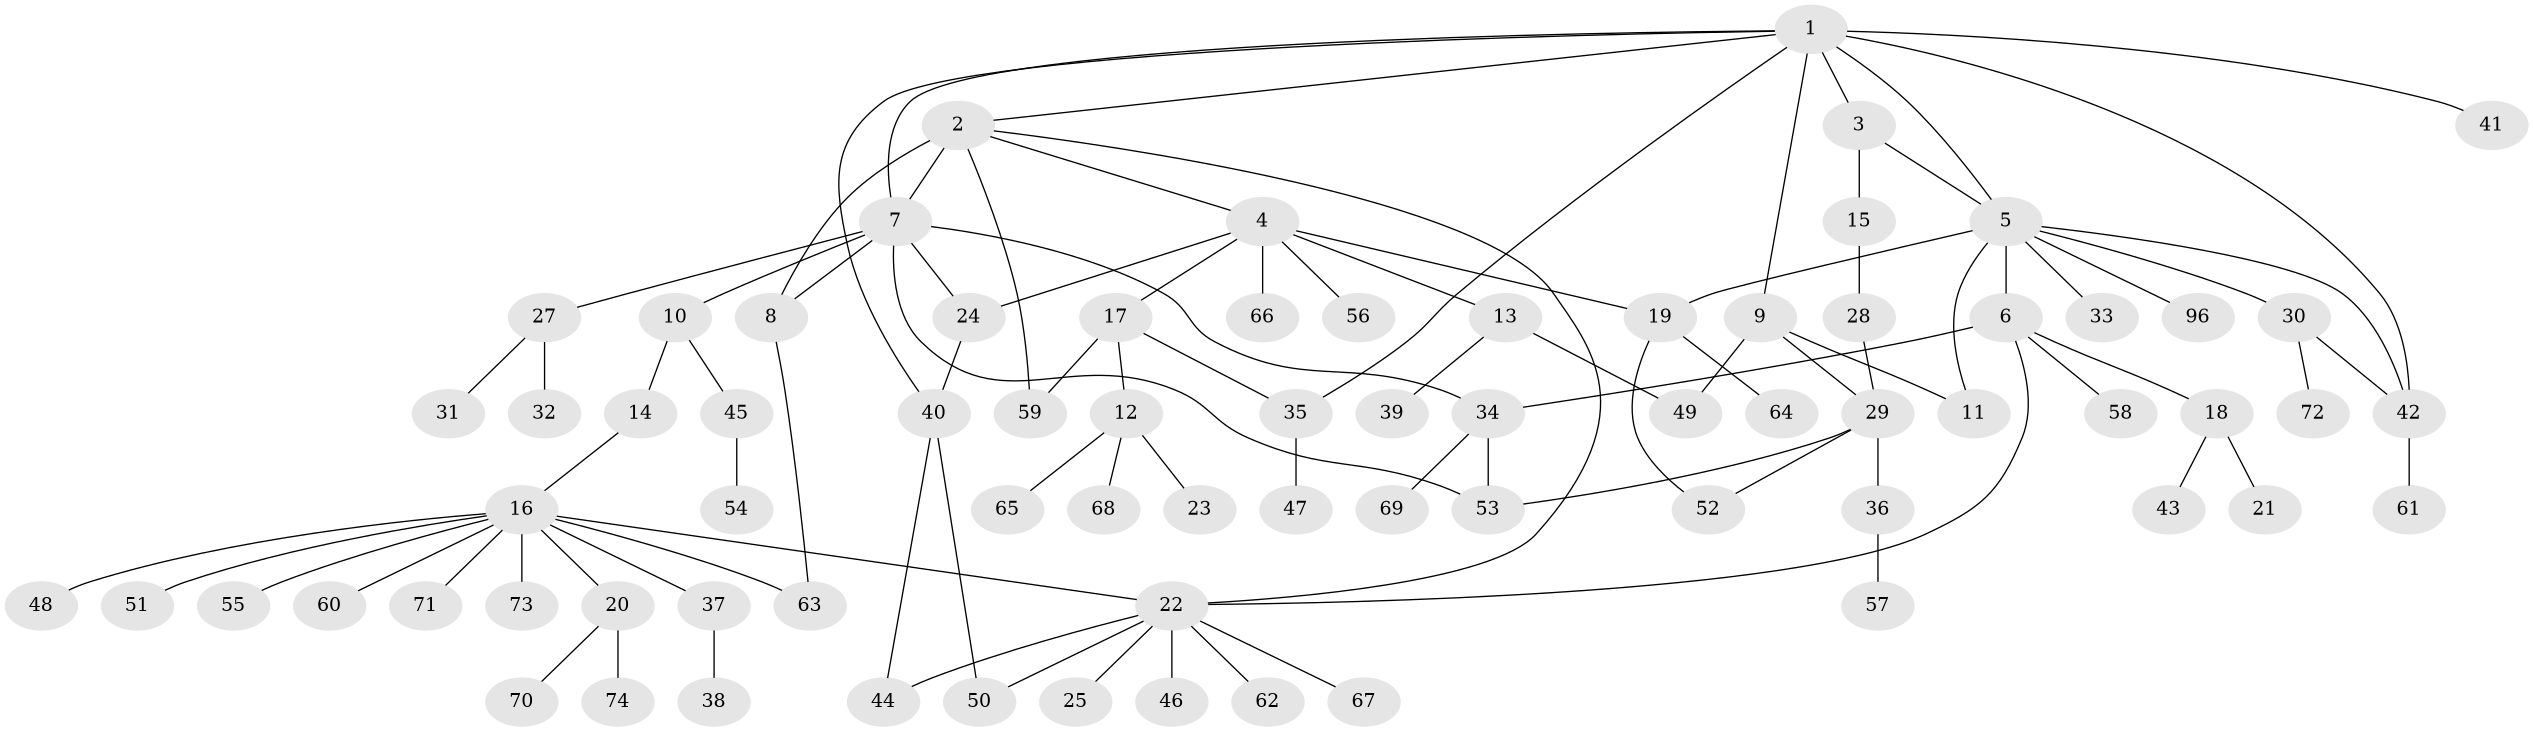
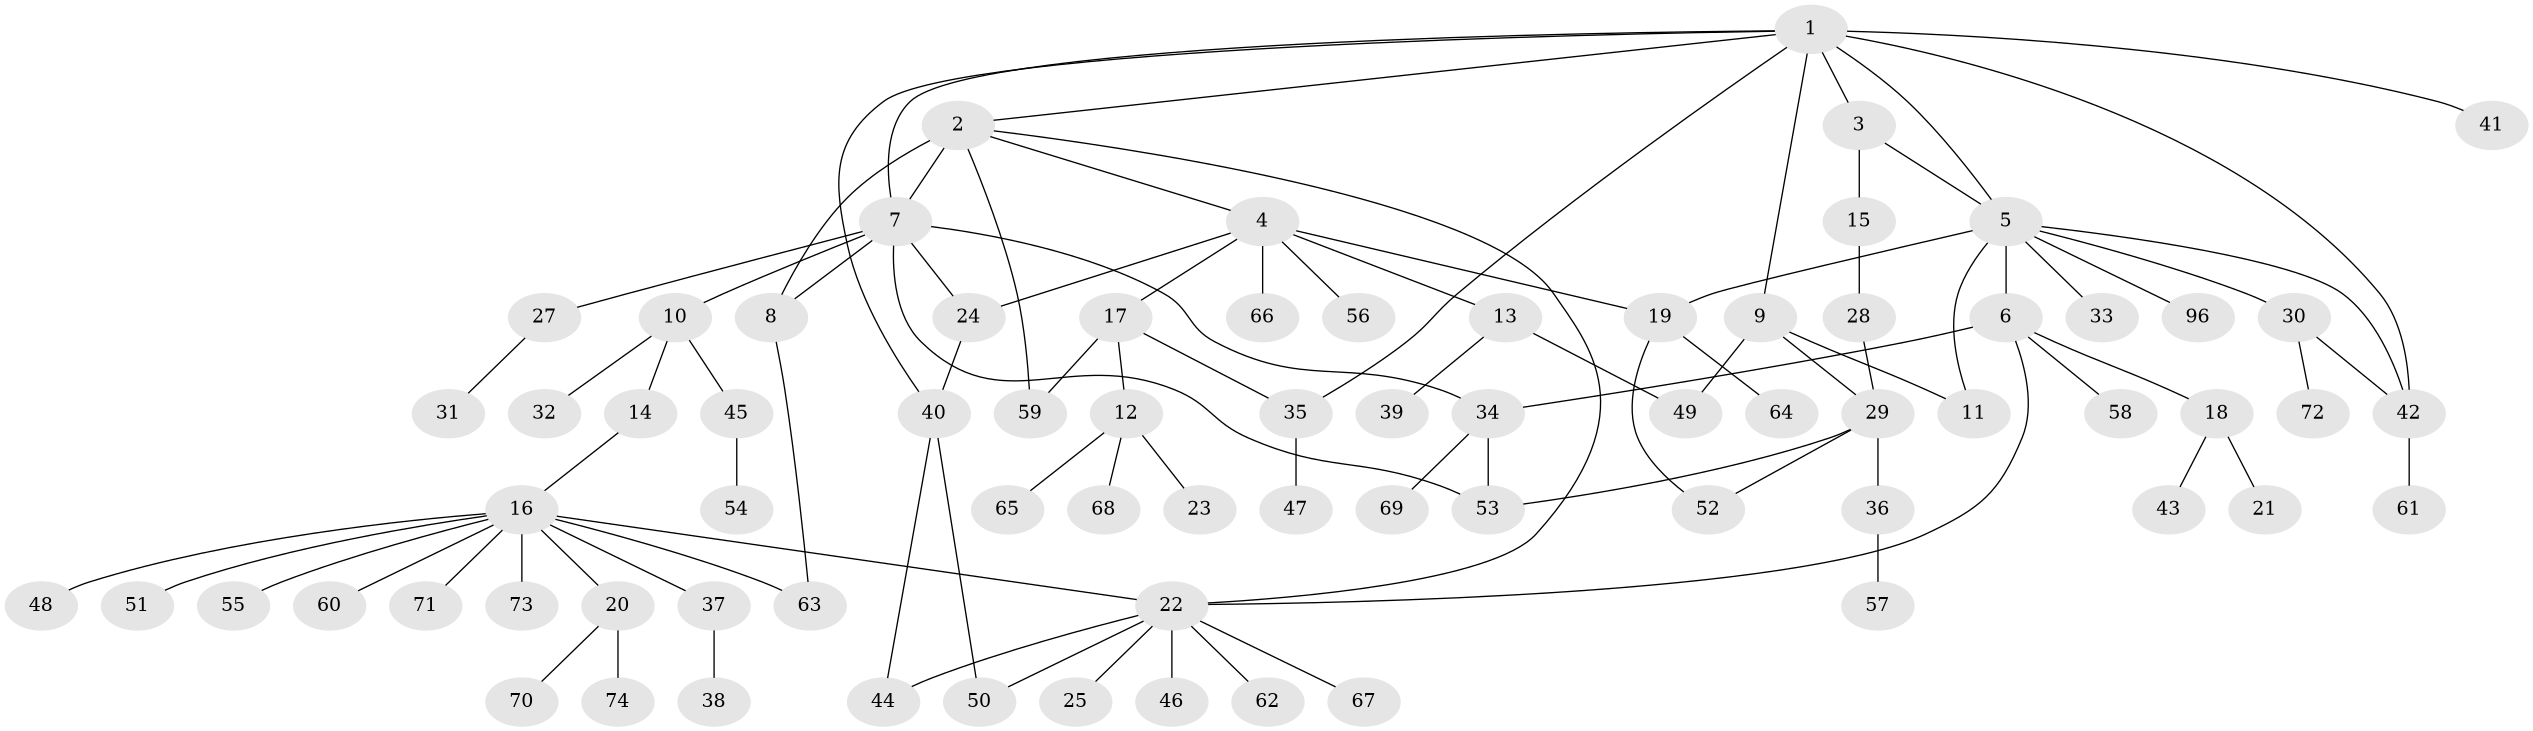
edge "27" -- "32": now "10" -- "32"
